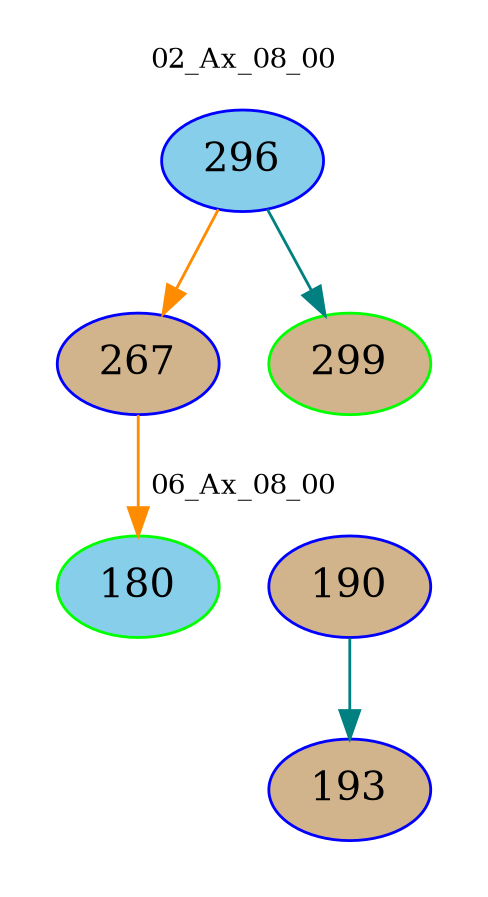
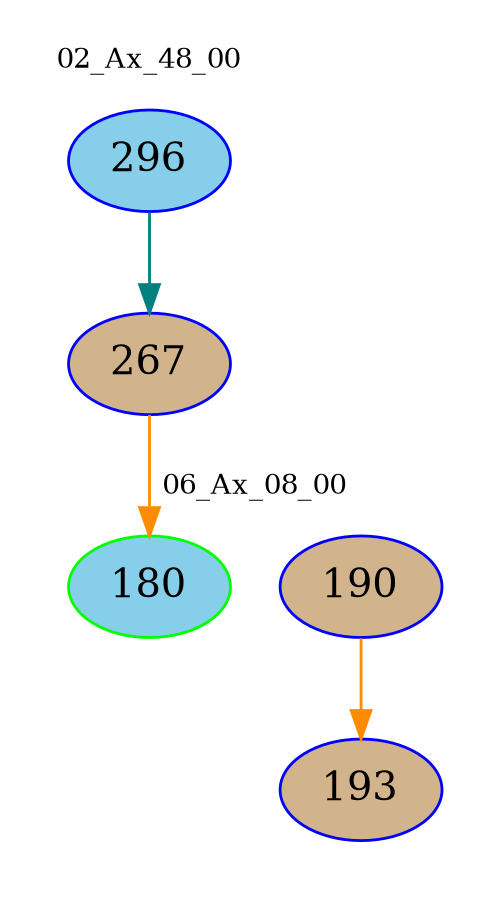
cluster "02_Ax_08_00": label "02_Ax_08_00" -> "02_Ax_48_00"
edge "296" -> "267": color darkorange -> teal
node "299": removed
edge "190" -> "193": color teal -> darkorange
